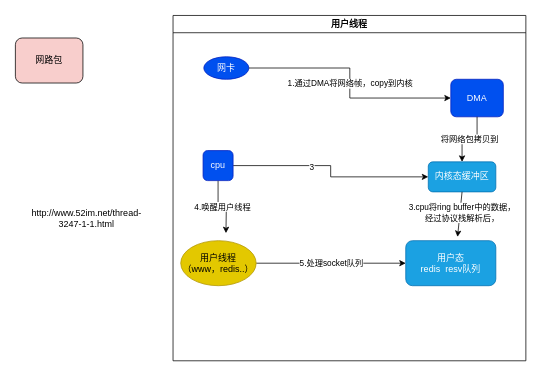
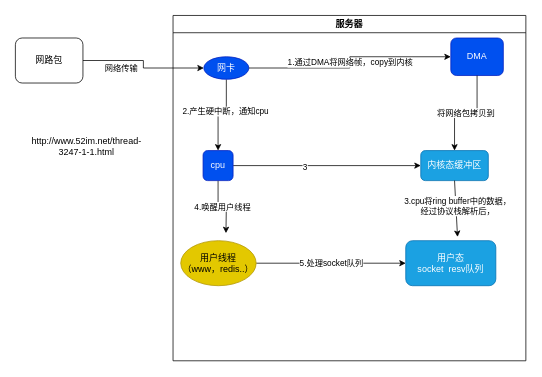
node "用户线程": label "用户线程" -> "服务器"
node "网路包": fillcolor #f8cecc -> #ffffff
edge "网路包" -> "网卡": added, label "网络传输"
node "DMA": moved (477, 98) -> (477, 57)
edge "网卡" -> "cpu": added, label "2.产生硬中断，通知cpu"
node "内核态缓冲区": moved (462, 177) -> (454, 165)
node "http://www.52im.net/thread-3247-1-1.html": moved (87, 218) -> (87, 147)
node "用户态 redis resv队列": label "用户态 redis resv队列" -> "用户态 socket resv队列"
